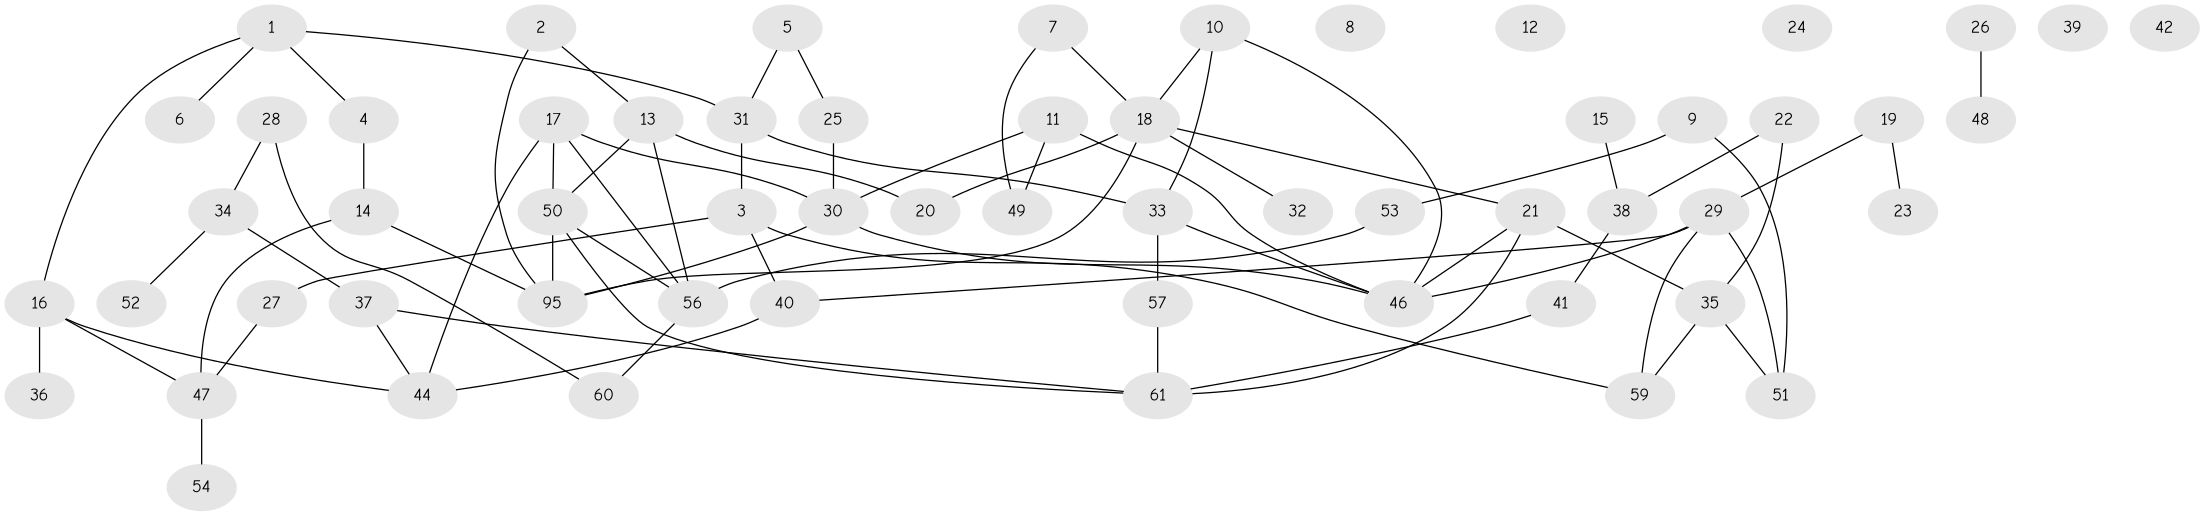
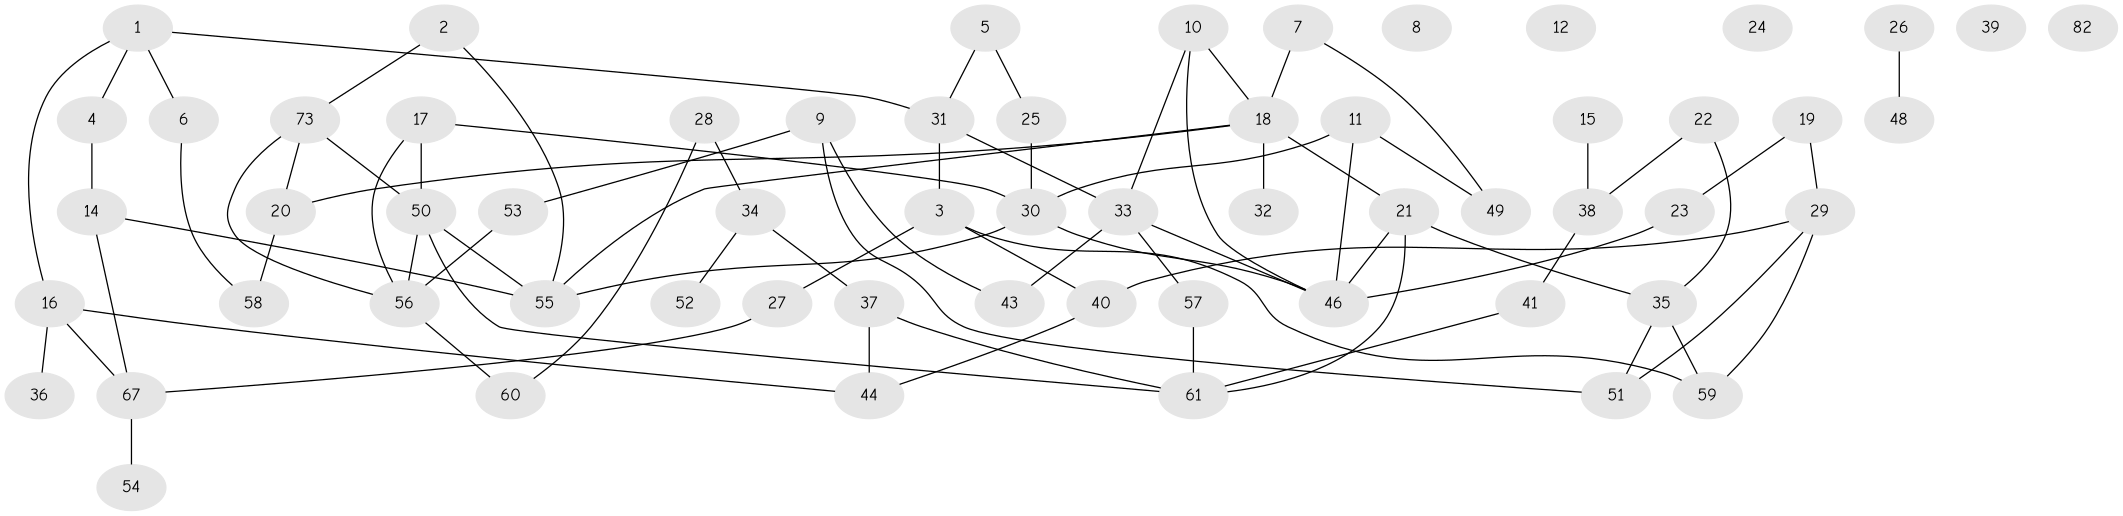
node "42": label "42" -> "82"
node "13": label "13" -> "73"
edge "17" -- "44": removed
edge "29" -- "46": now "23" -- "46"
node "58": added
node "95": label "95" -> "55"
node "43": added
node "47": label "47" -> "67"
